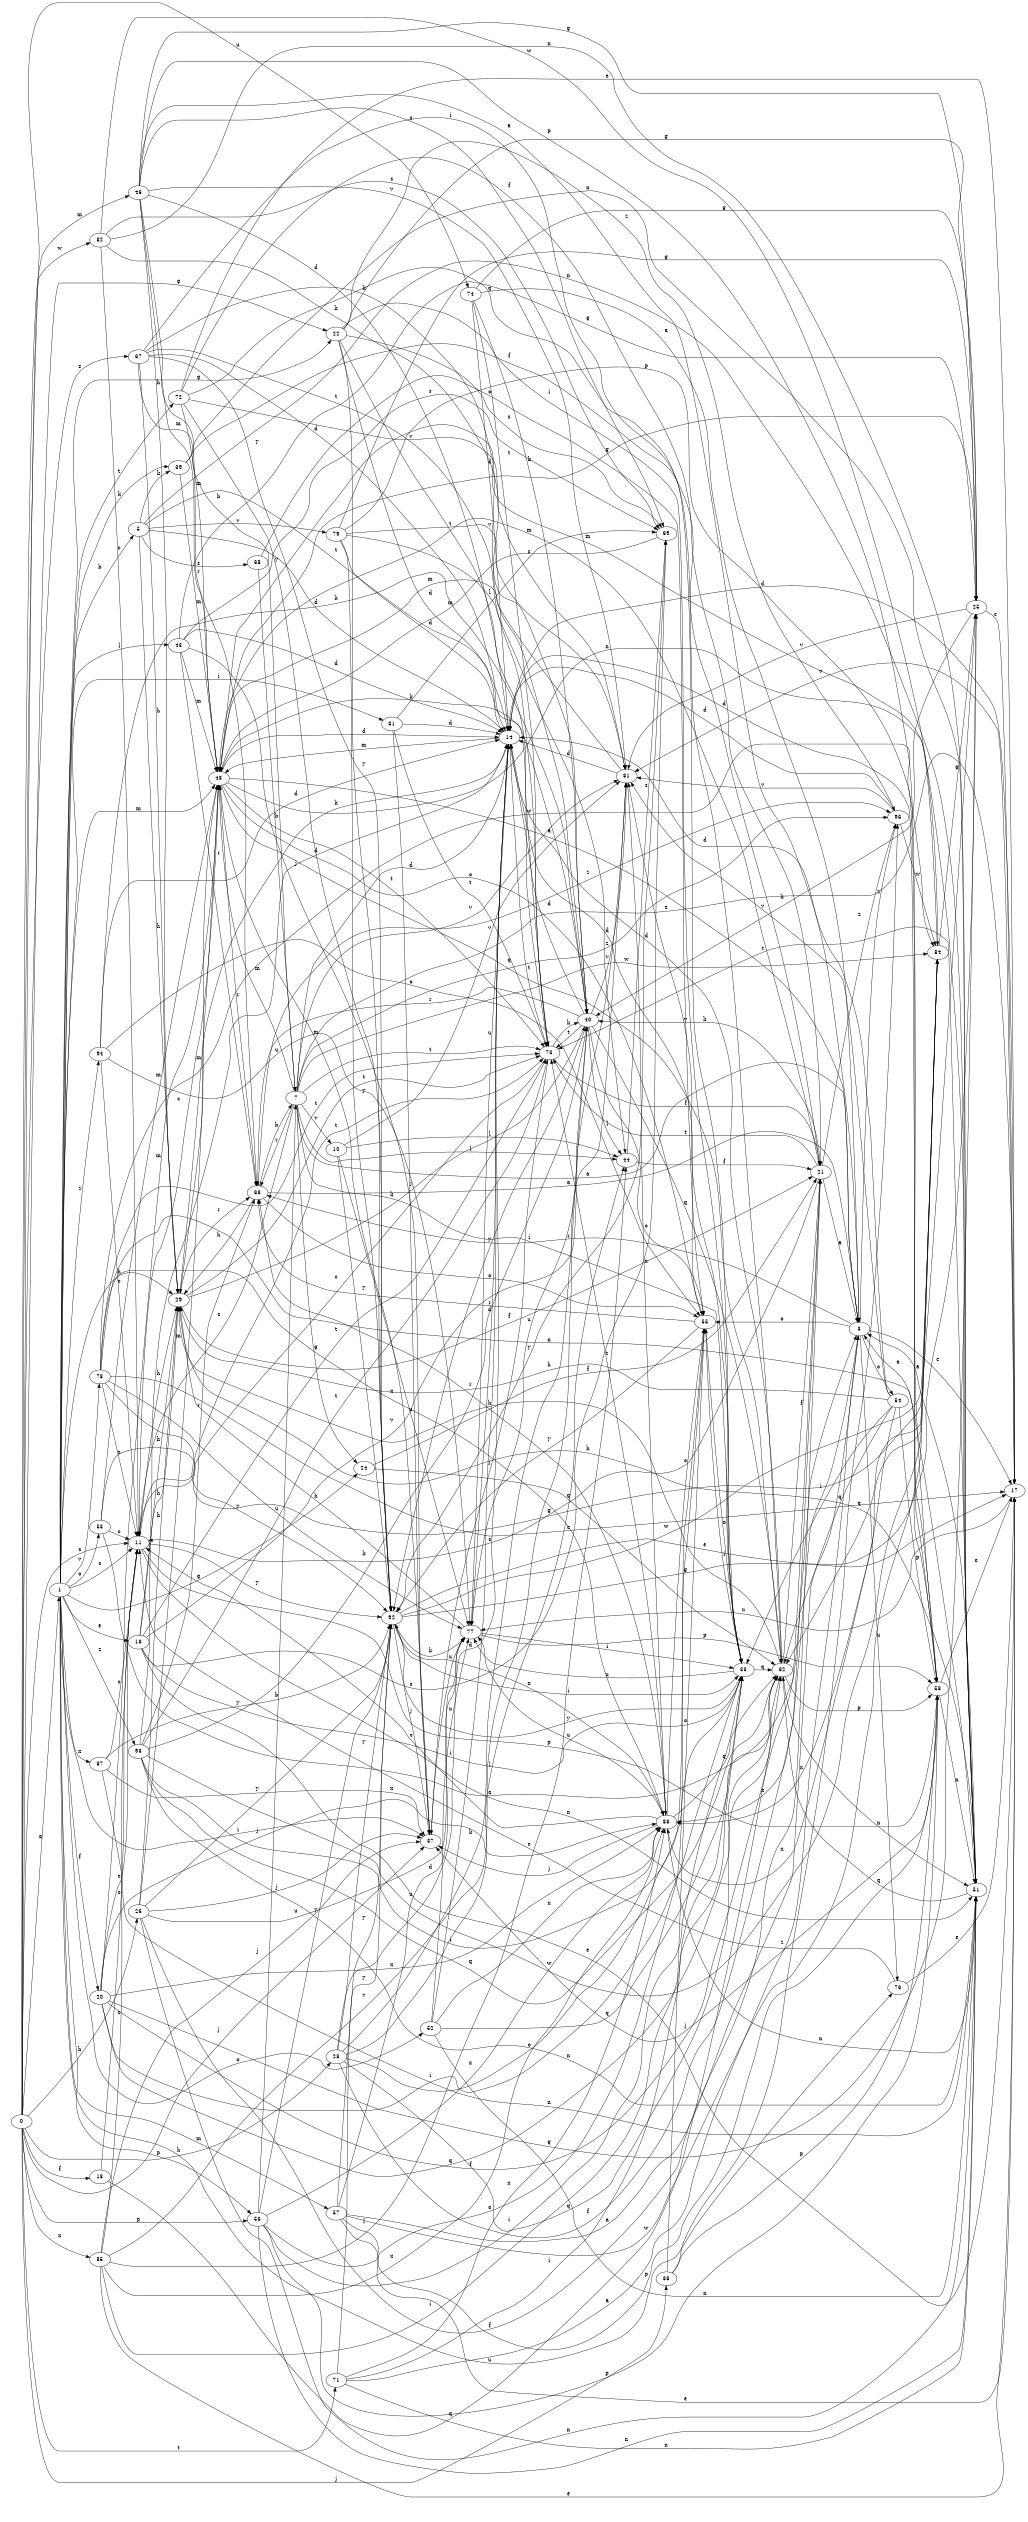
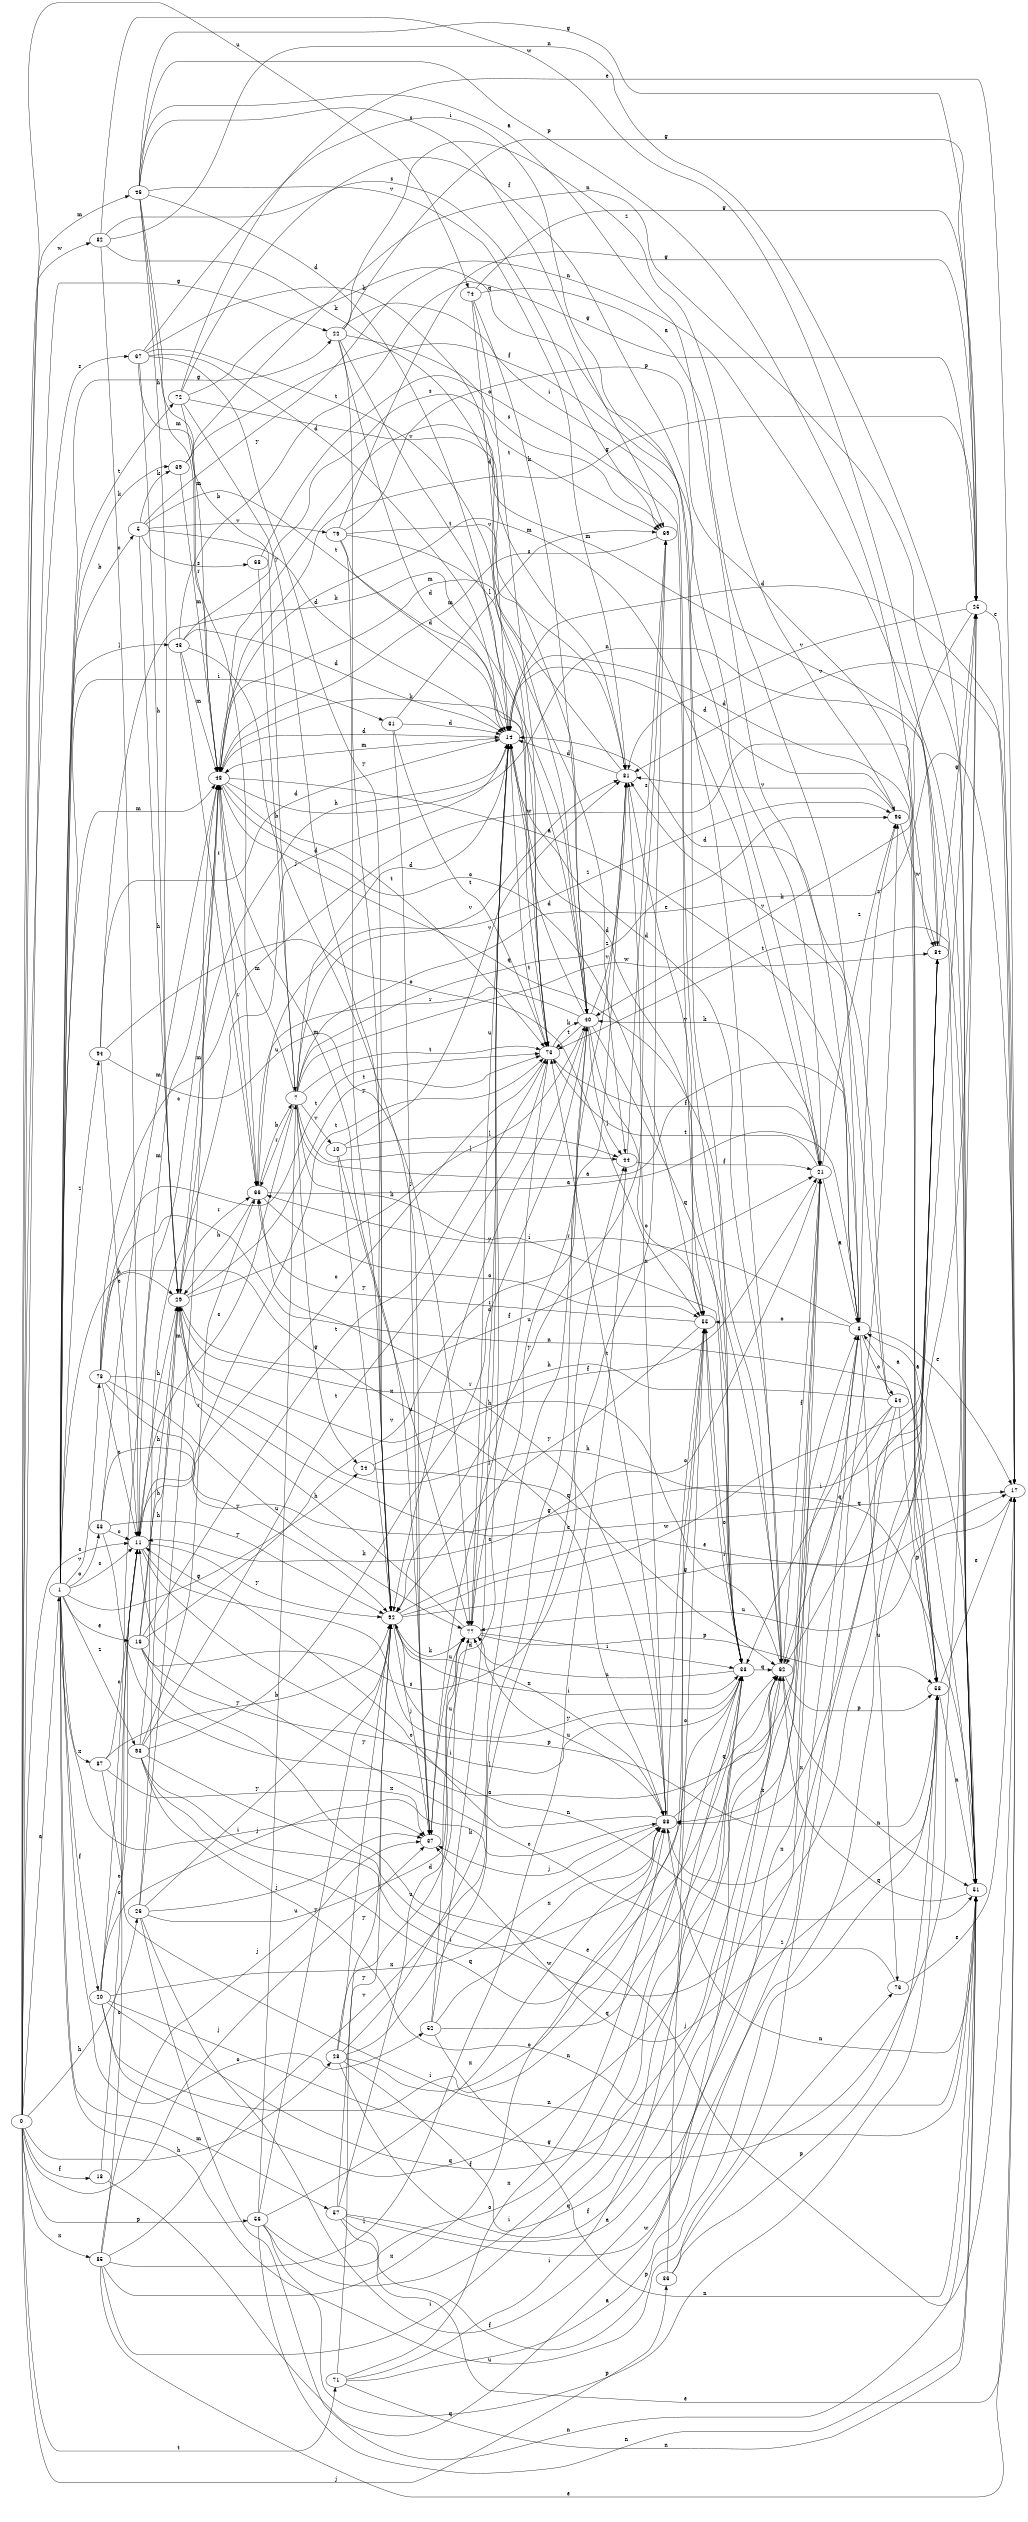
edge "53" -> "92": added, label "y"
edge "1" -> "56": removed, label "p"
